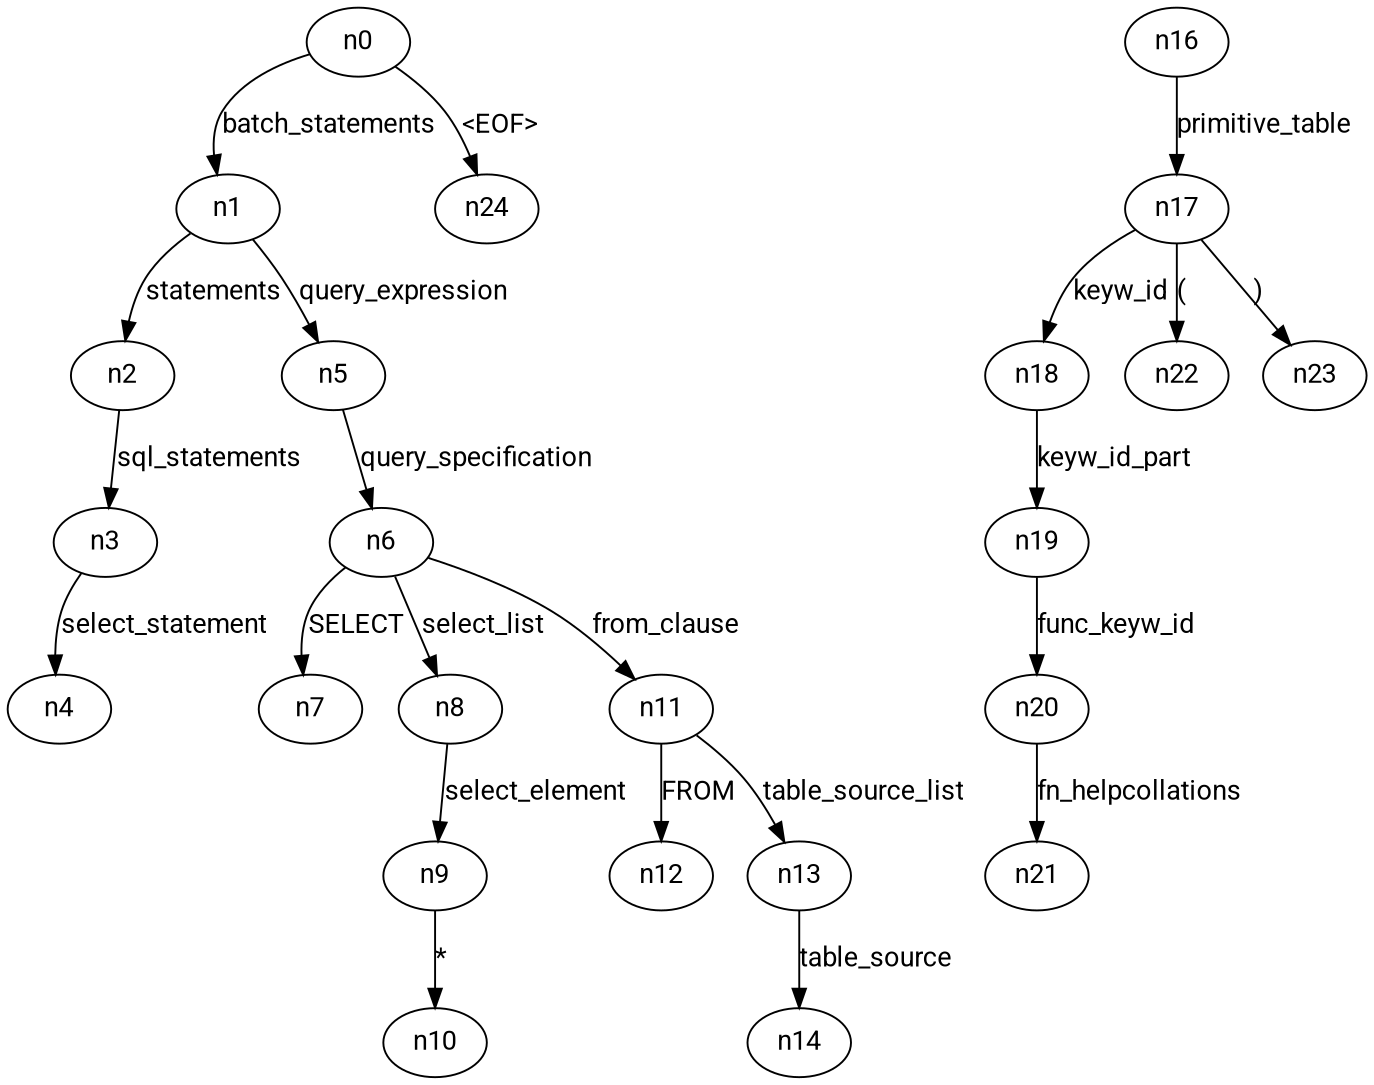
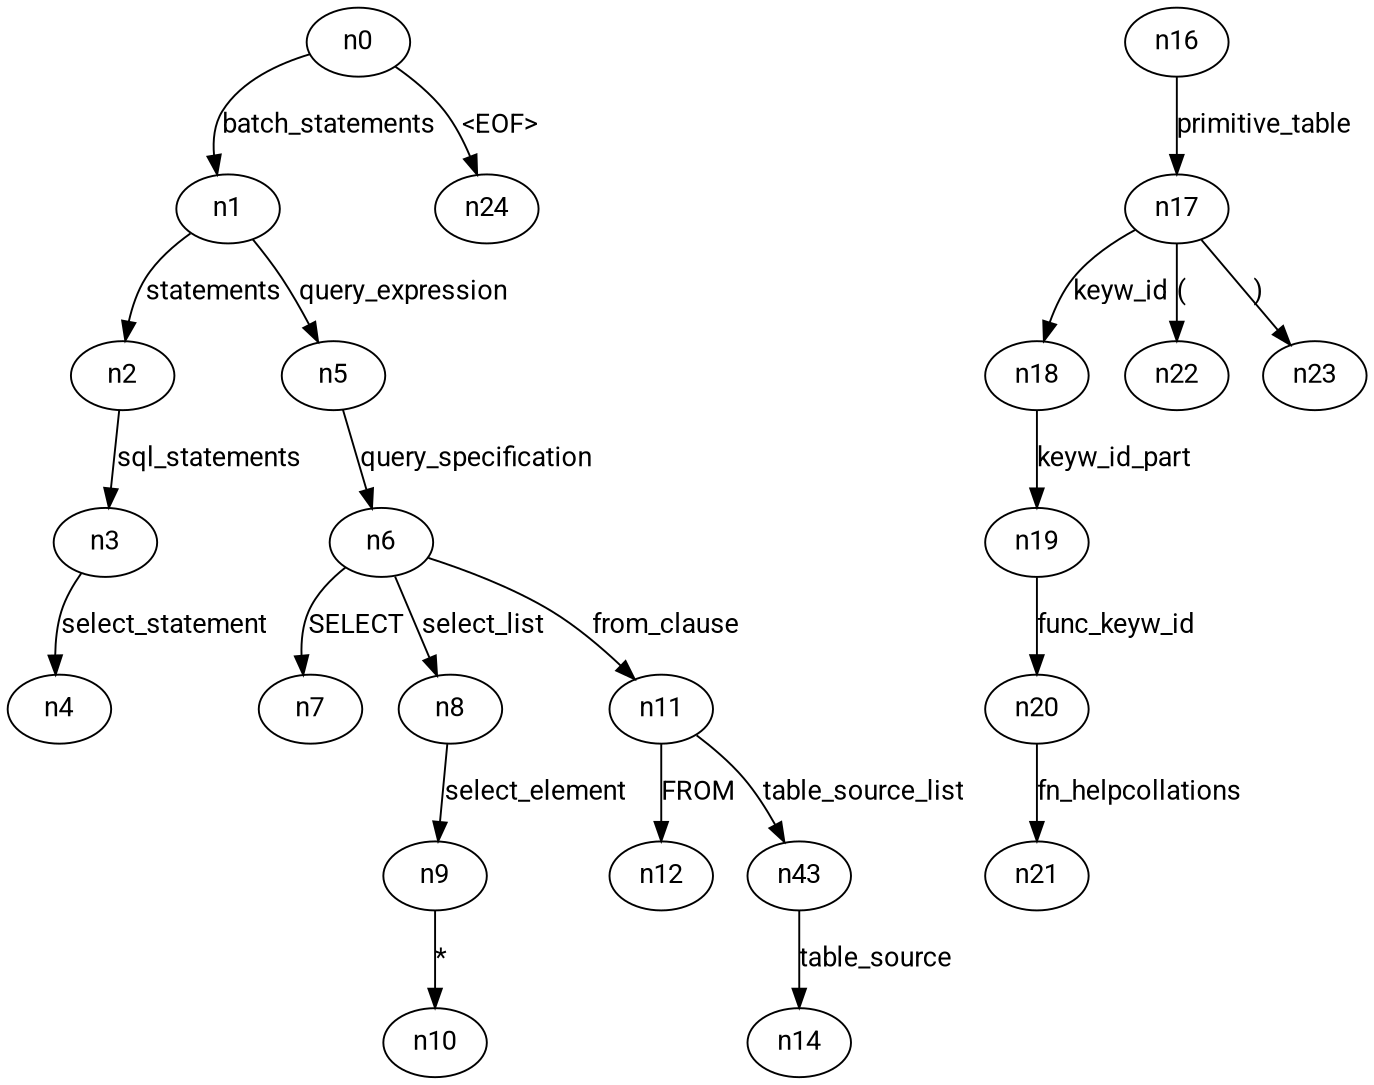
node "n13": label "n13" -> "n43"
